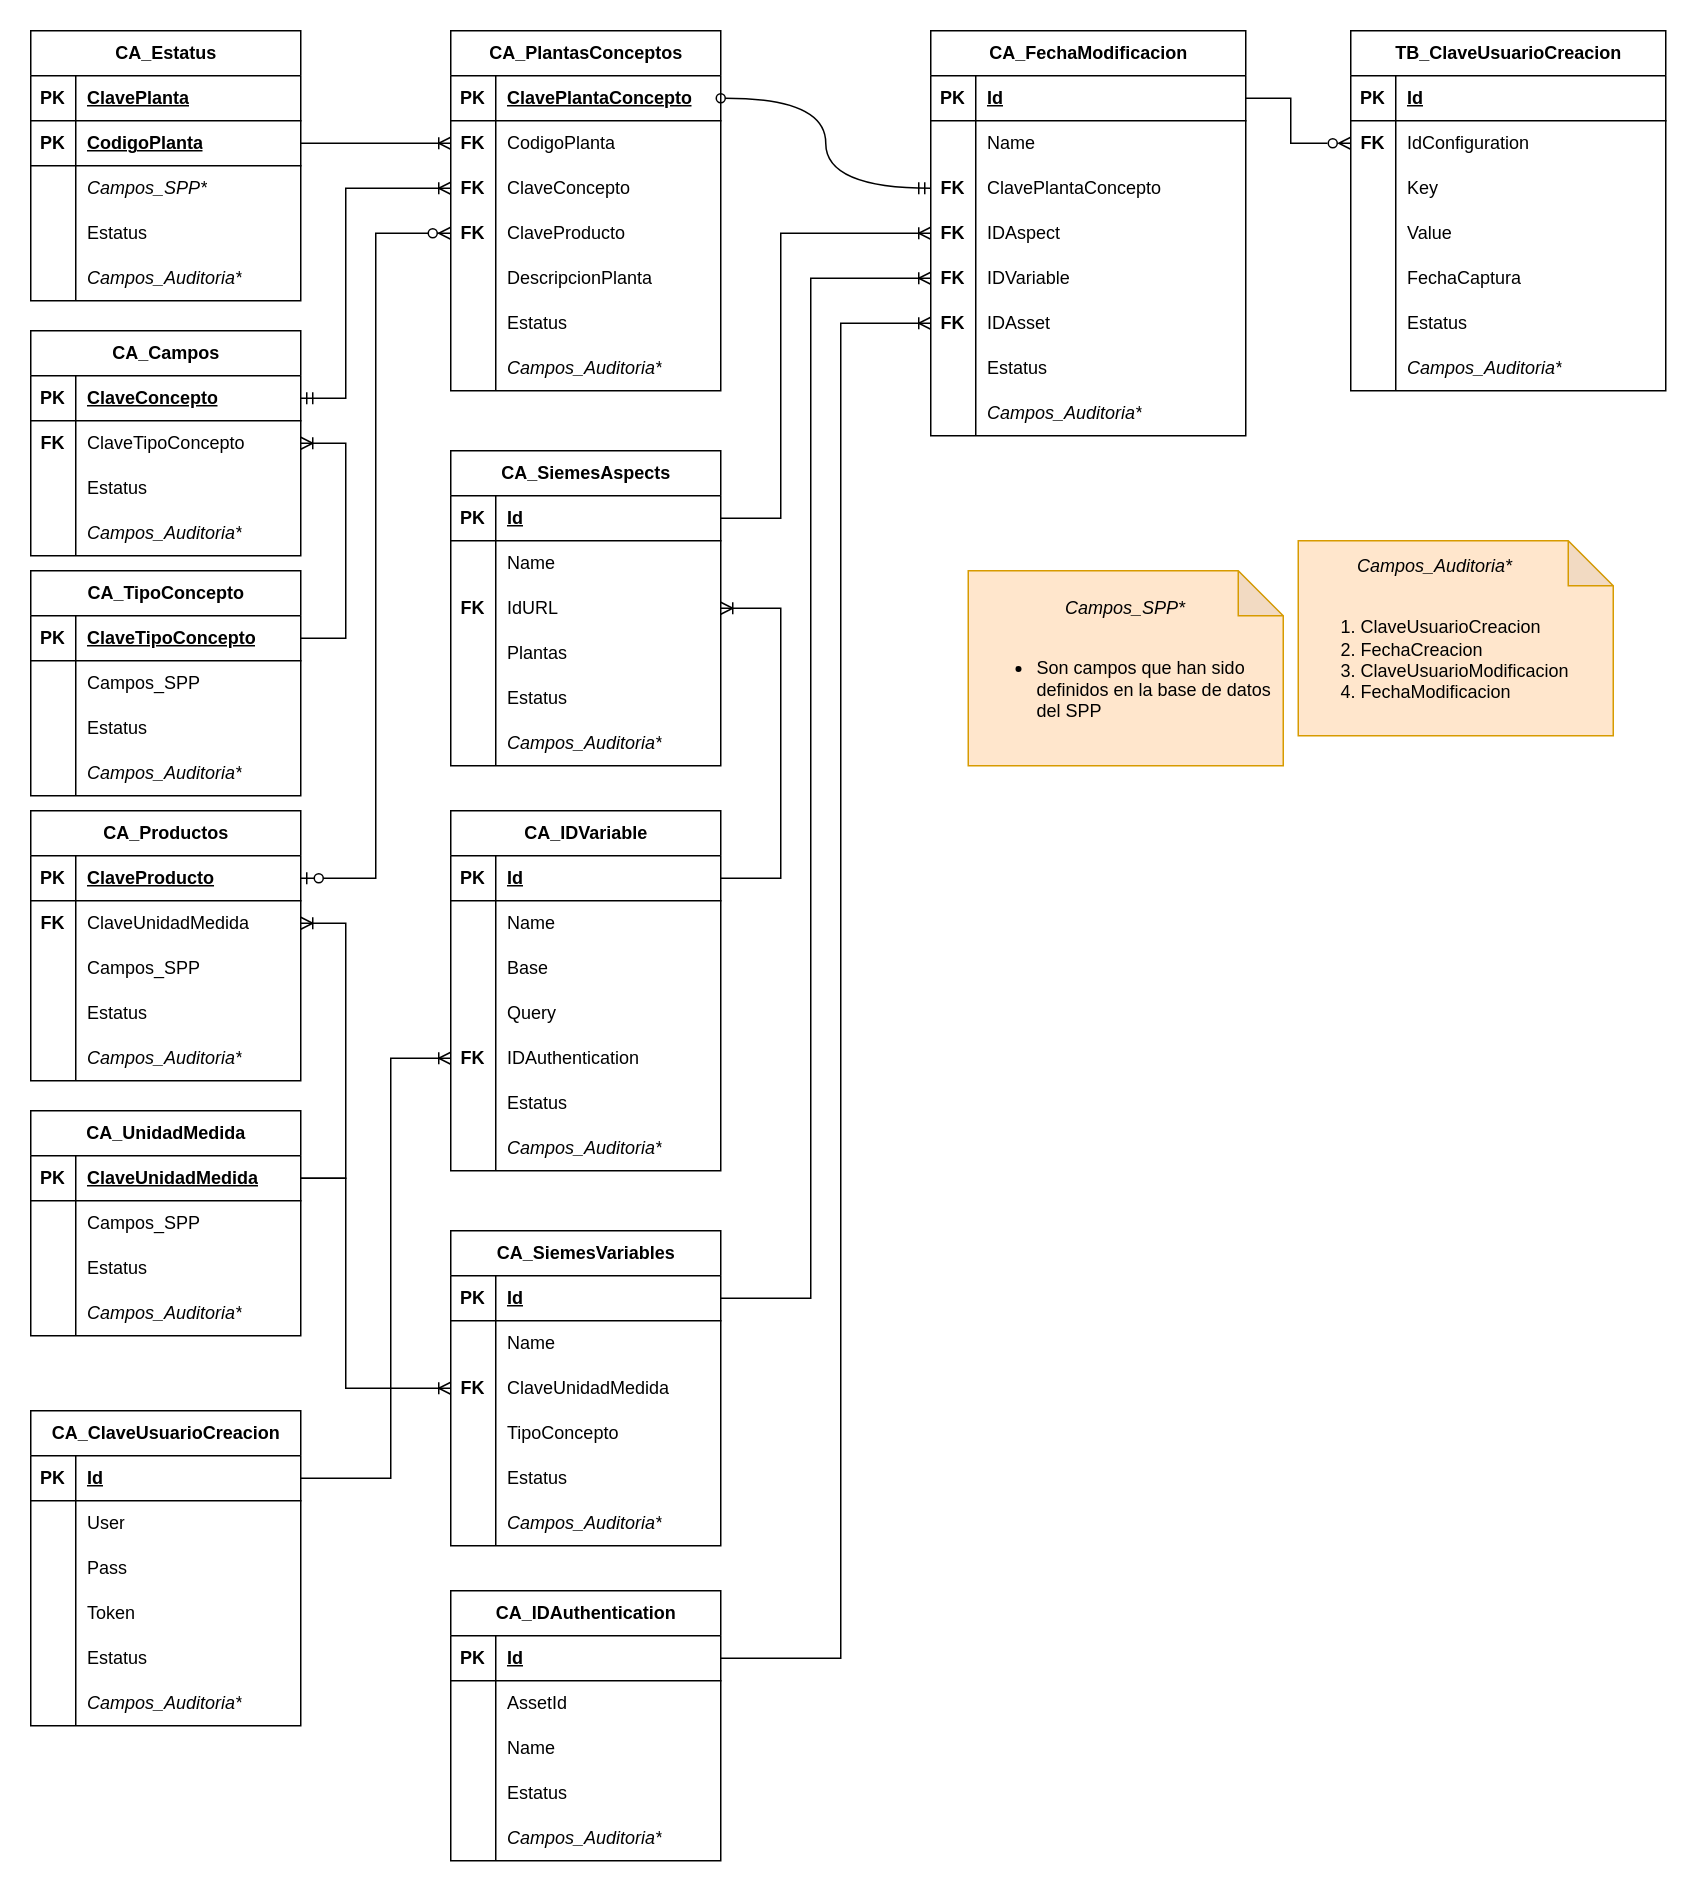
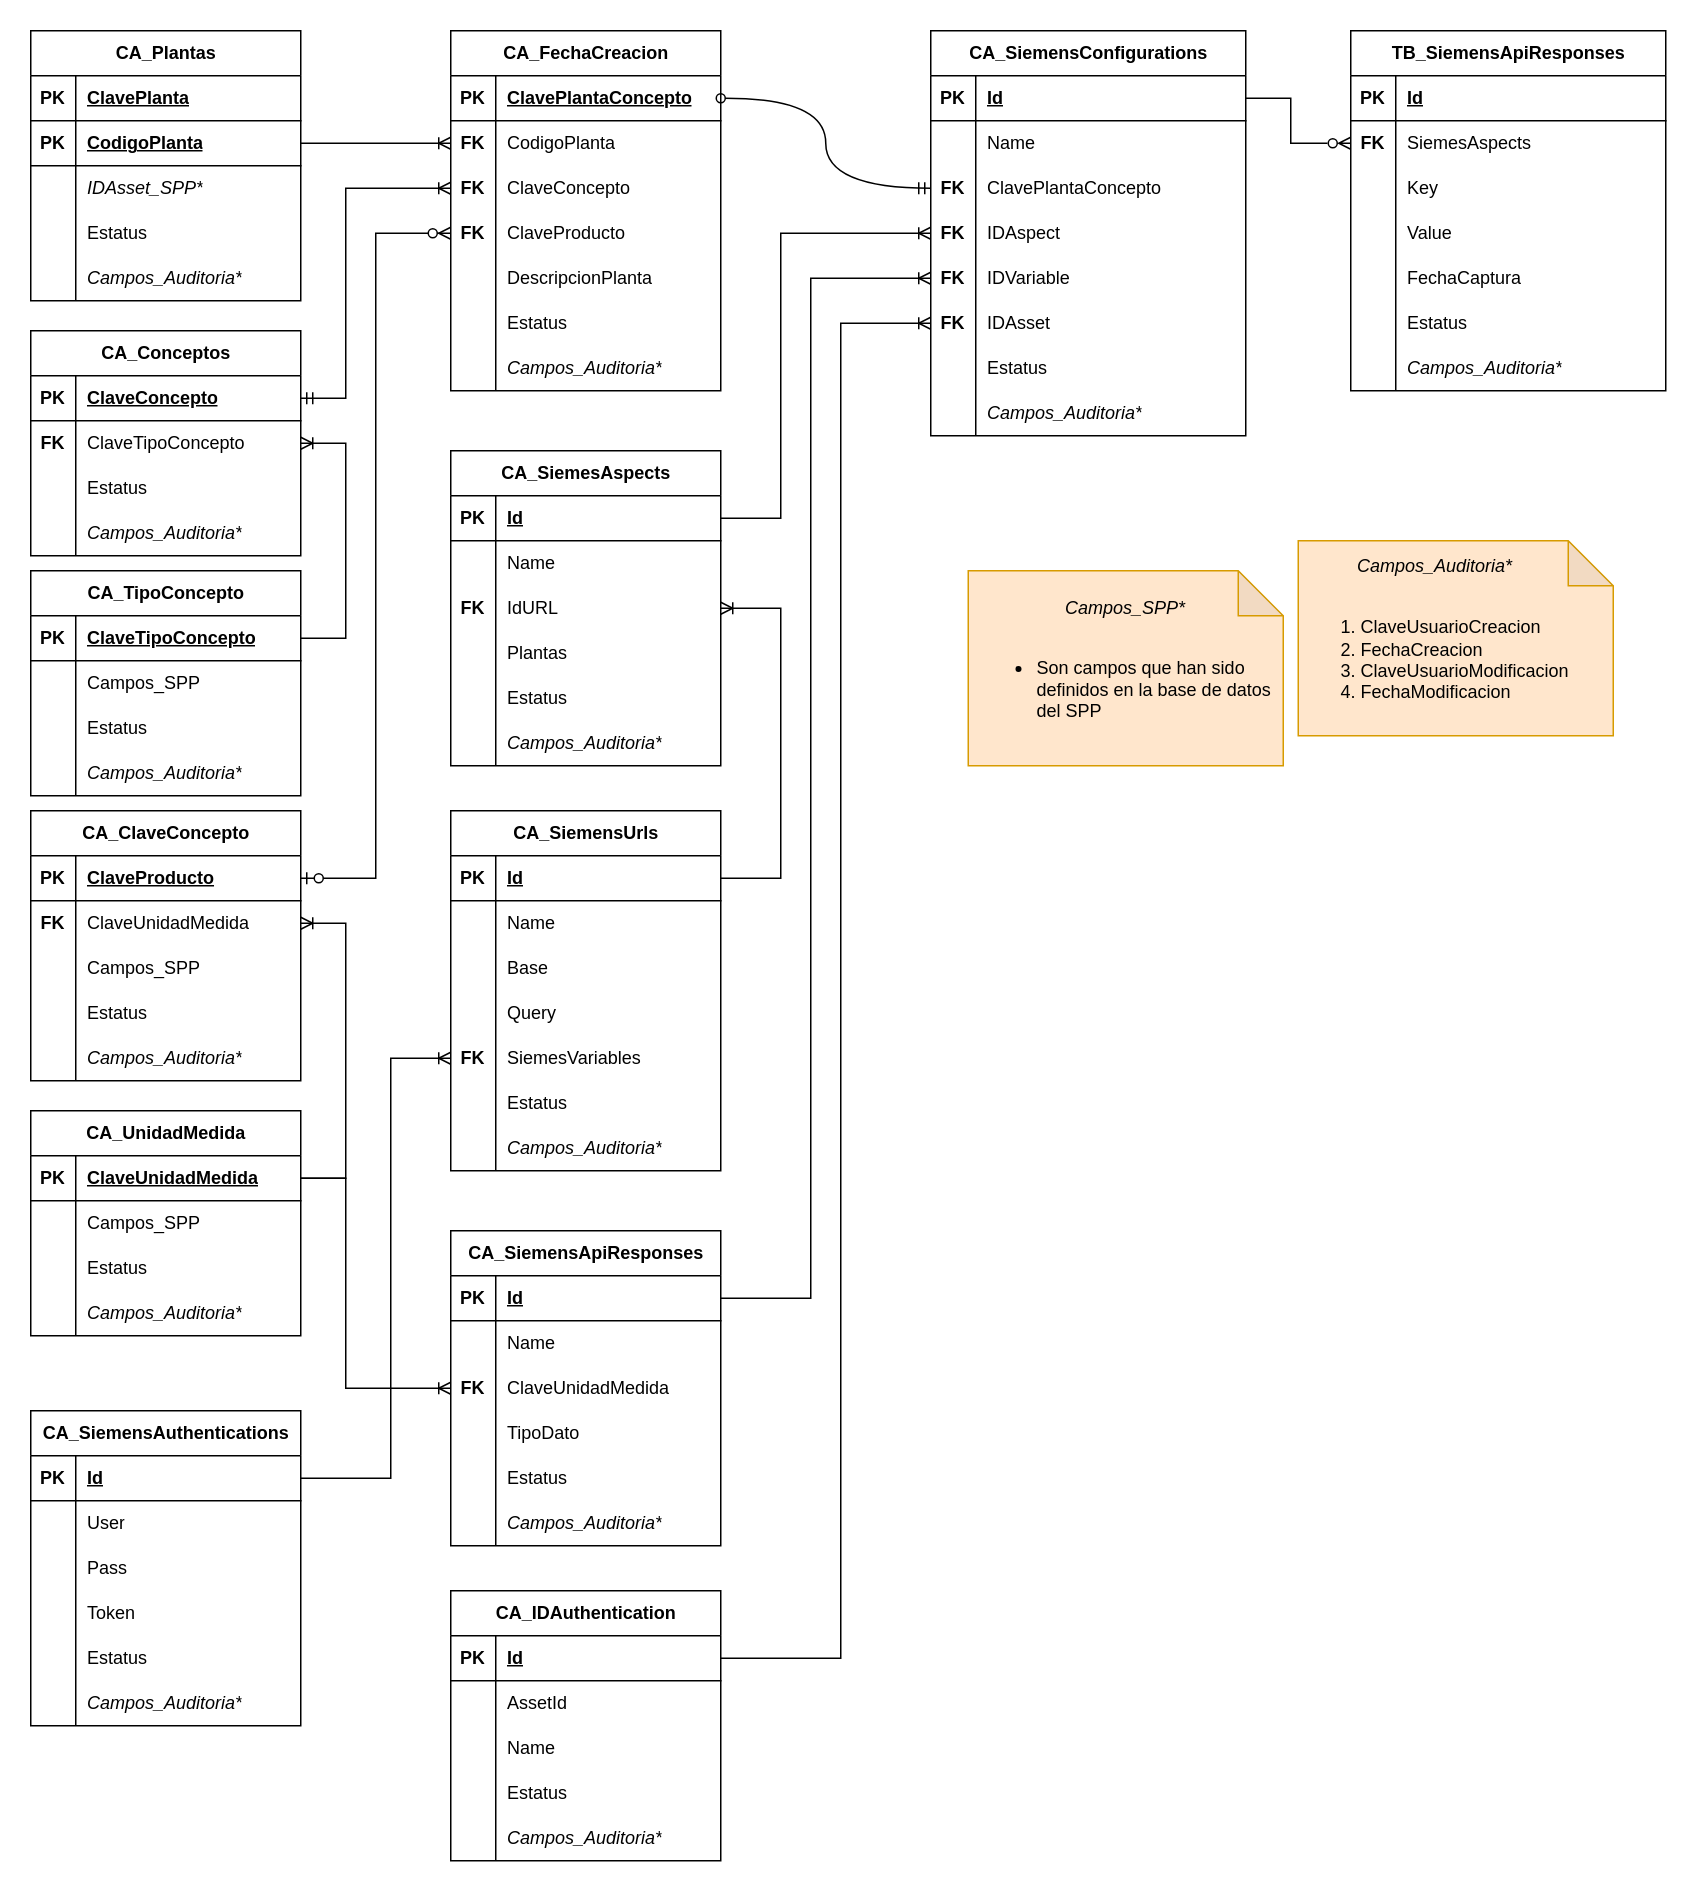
node "CA_Estatus": label "CA_Estatus" -> "CA_Plantas"
node "CA_PlantasConceptos": label "CA_PlantasConceptos" -> "CA_FechaCreacion"
node "CA_FechaModificacion": label "CA_FechaModificacion" -> "CA_SiemensConfigurations"
node "TB_ClaveUsuarioCreacion": label "TB_ClaveUsuarioCreacion" -> "TB_SiemensApiResponses"
node "IdConfiguration": label "IdConfiguration" -> "SiemesAspects"
node "Campos_SPP*": label "Campos_SPP*" -> "IDAsset_SPP*"
node "CA_Campos": label "CA_Campos" -> "CA_Conceptos"
node "CA_Productos": label "CA_Productos" -> "CA_ClaveConcepto"
node "CA_IDVariable": label "CA_IDVariable" -> "CA_SiemensUrls"
node "IDAuthentication": label "IDAuthentication" -> "SiemesVariables"
node "CA_SiemesVariables": label "CA_SiemesVariables" -> "CA_SiemensApiResponses"
node "CA_ClaveUsuarioCreacion": label "CA_ClaveUsuarioCreacion" -> "CA_SiemensAuthentications"
node "TipoConcepto": label "TipoConcepto" -> "TipoDato"
